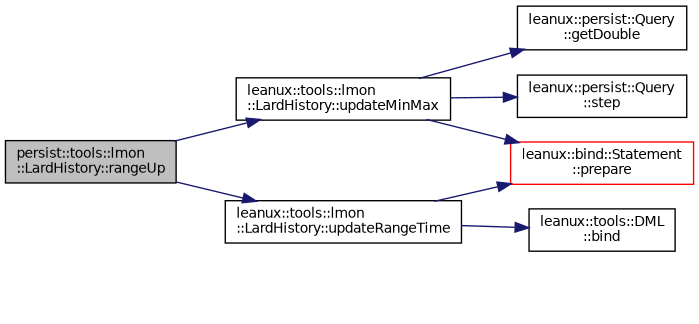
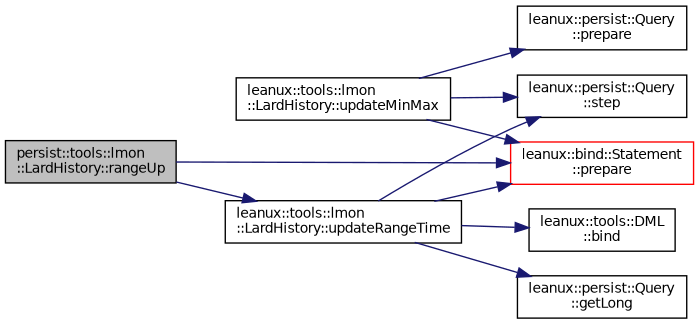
node "leanux::persist::Query ::getDouble": label "leanux::persist::Query ::getDouble" -> "leanux::persist::Query ::prepare"
edge "persist::tools::lmon ::LardHistory::rangeUp" -> "leanux::tools::lmon ::LardHistory::updateMinMax": now "persist::tools::lmon ::LardHistory::rangeUp" -> "leanux::bind::Statement ::prepare"
edge "leanux::tools::lmon ::LardHistory::updateRangeTime" -> "leanux::persist::Query ::step": added
node "leanux::persist::Query ::getLong": added
